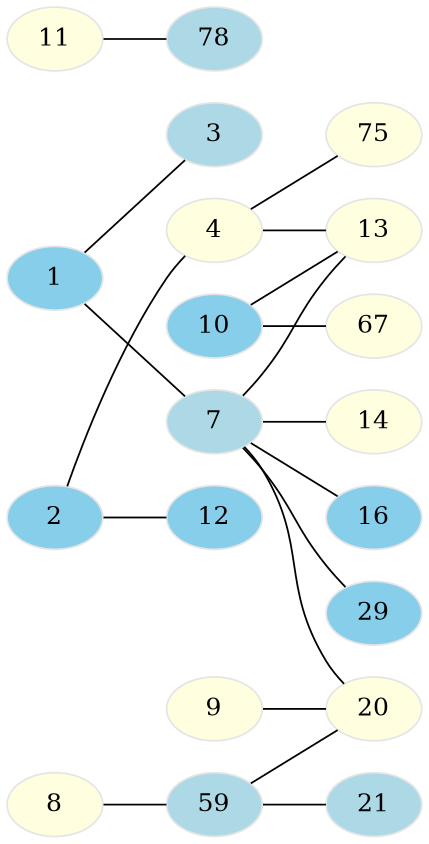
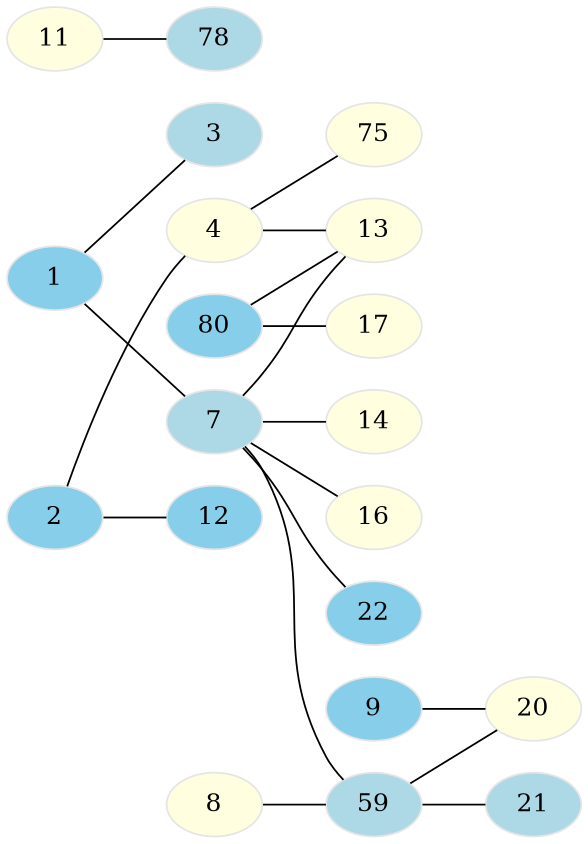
node "10": label "10" -> "80"
node "67": label "67" -> "17"
node "16": fillcolor skyblue -> lightyellow
edge "7" -- "20": now "7" -- "59"
node "29": label "29" -> "22"
node "9": fillcolor lightyellow -> skyblue
